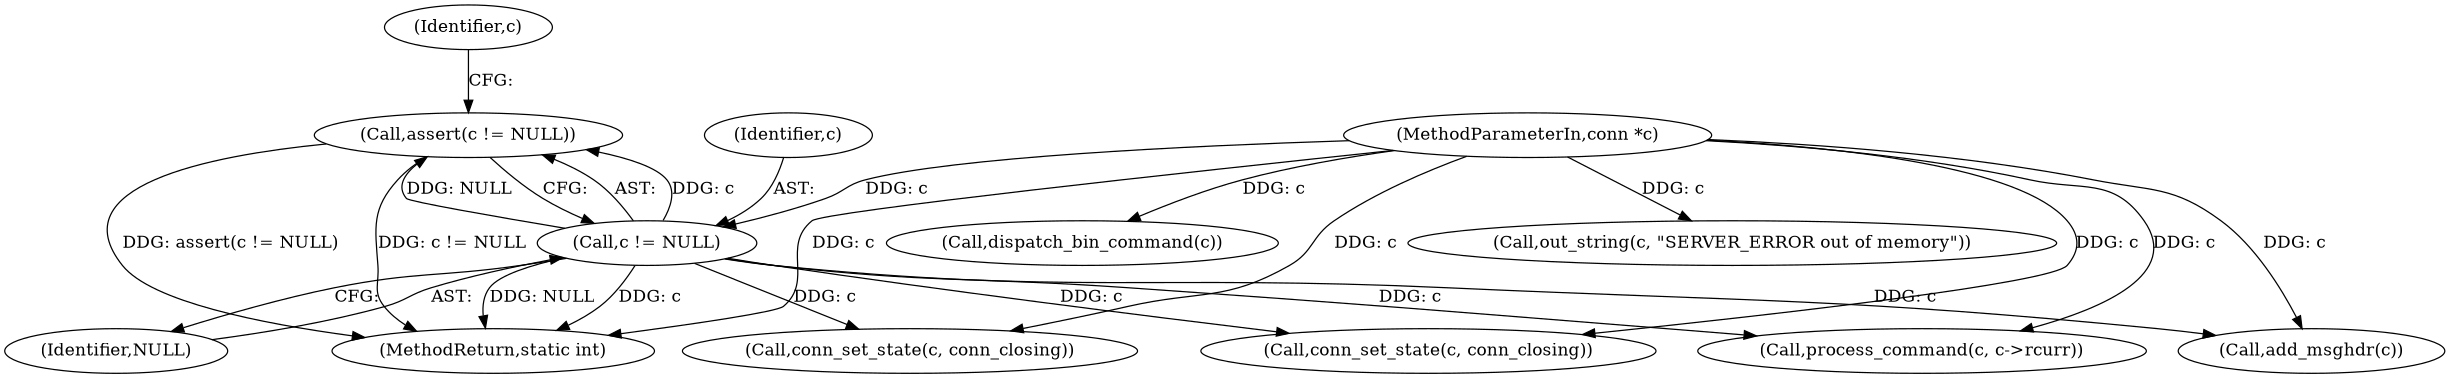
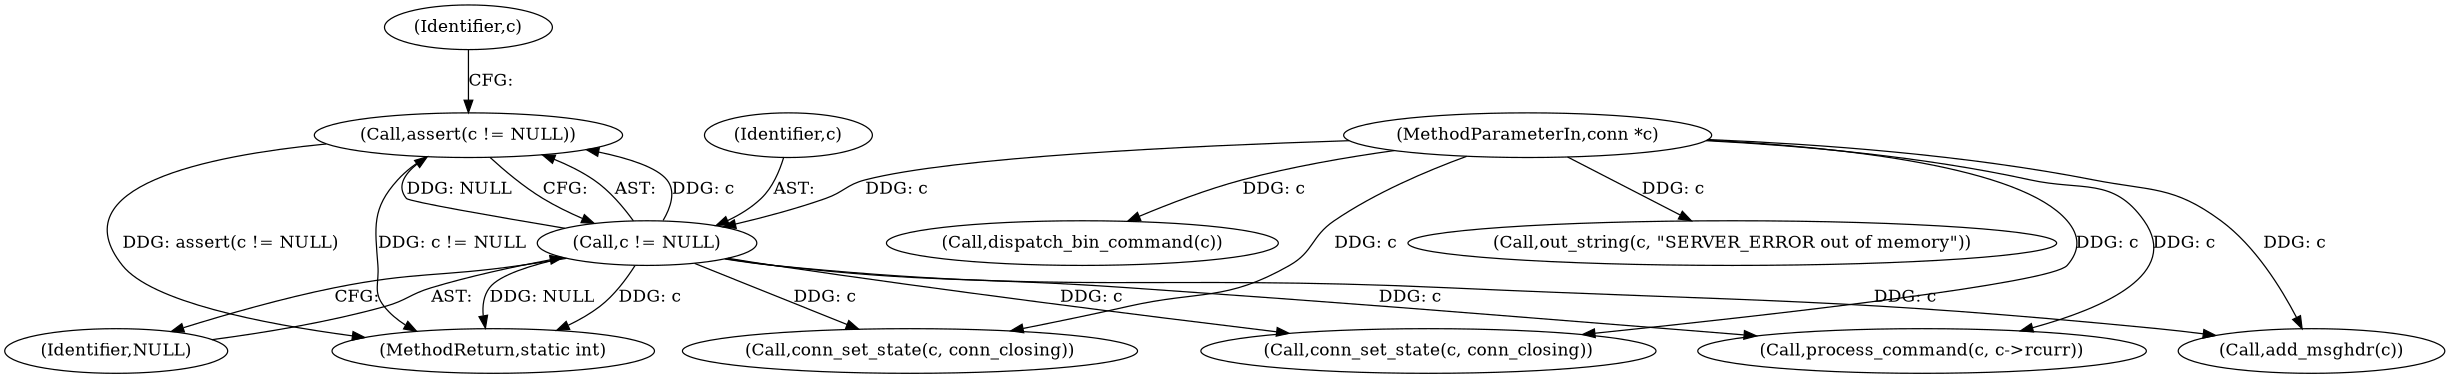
edge "(MethodParameterIn,conn *c)" -> "(MethodReturn,static int)": removed, label "DDG: c"
